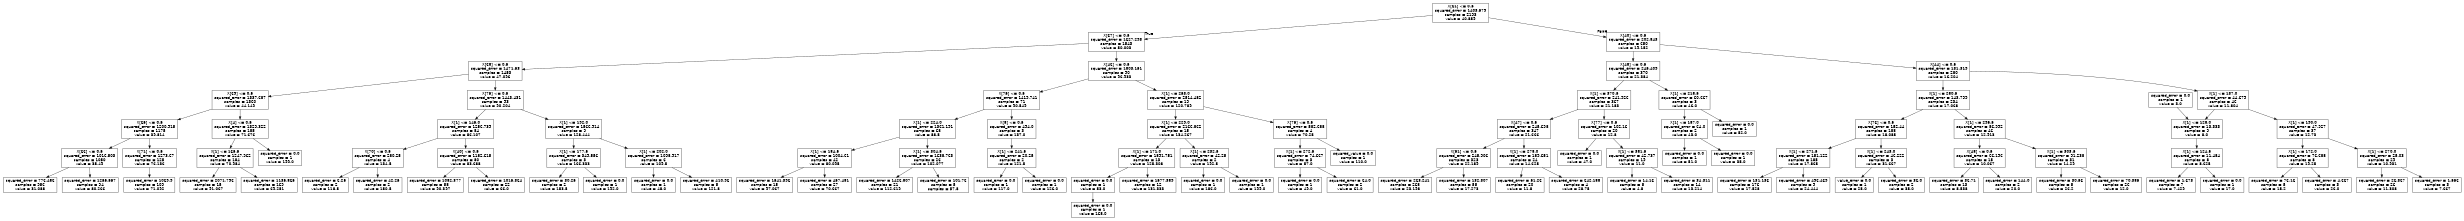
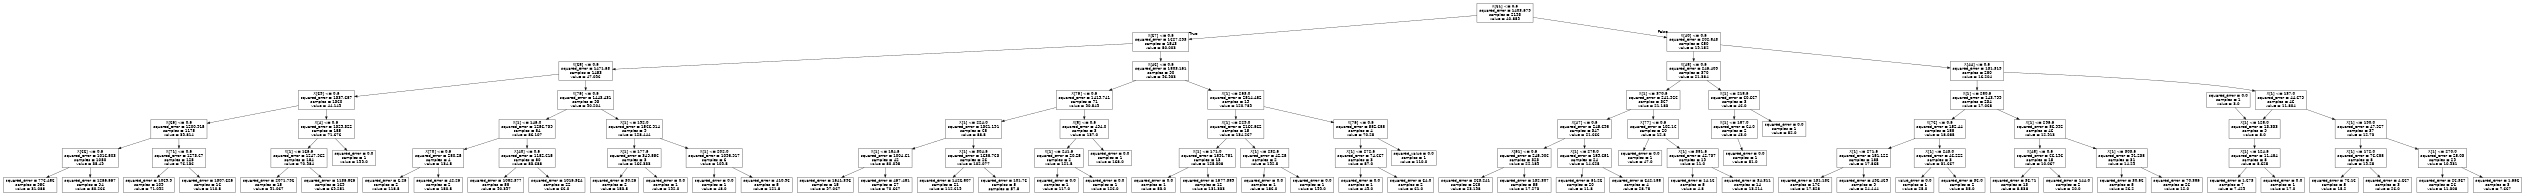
node "squared_error = 0.0 samples = 1 value = 35.0": removed
node "squared_error = 1307.625 samples = 16 value = 110.5": added
edge "squared_error = 0.0 samples = 1 value = 53.0" -> "squared_error = 0.0 samples = 1 value = 168.0": now "X[8] <= 0.5 squared_error = 494.0 samples = 3 value = 137.0" -> "squared_error = 0.0 samples = 1 value = 168.0"
